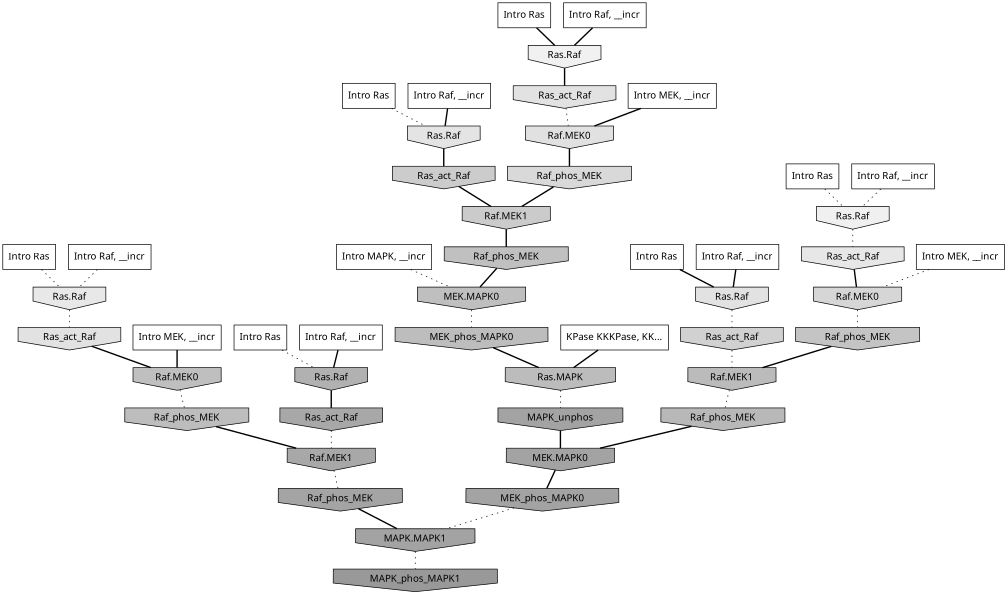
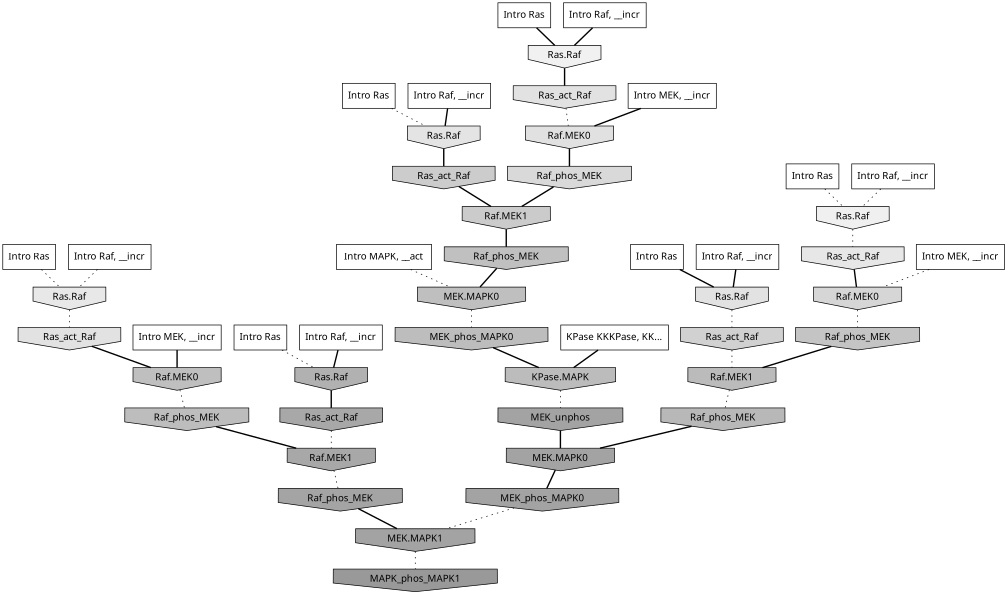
node "Intro MAPK, __incr": label "Intro MAPK, __incr" -> "Intro MAPK, __act"
node "Ras.MAPK": label "Ras.MAPK" -> "KPase.MAPK"
node "MAPK_unphos": label "MAPK_unphos" -> "MEK_unphos"
node "MAPK.MAPK1": label "MAPK.MAPK1" -> "MEK.MAPK1"
